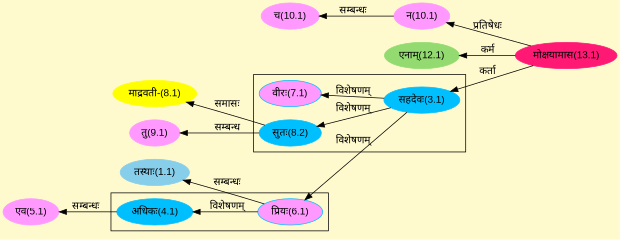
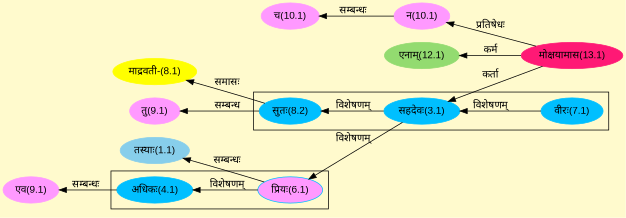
node "वीरः(7.1)": fillcolor #ff99ff -> #00bfff
edge "सहदेवः(3.1)" -> "वीरः(7.1)": reversed
node "एव(5.1)": label "एव(5.1)" -> "एव(9.1)"
